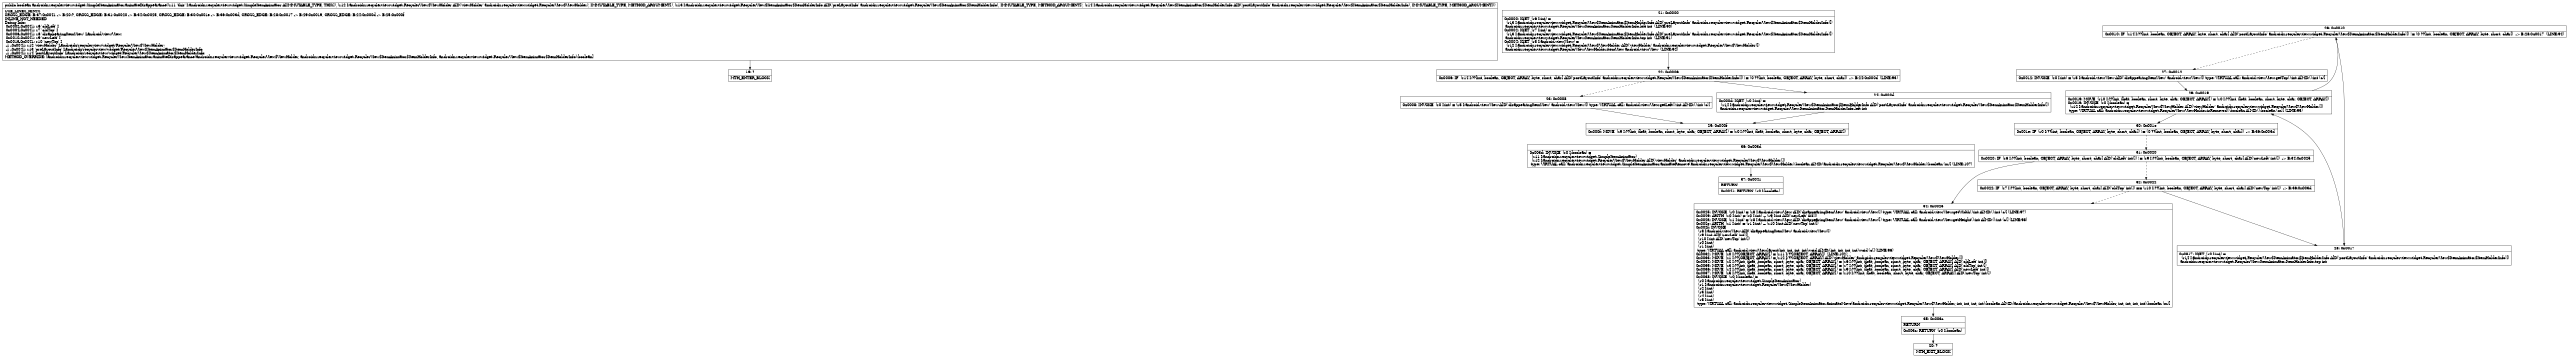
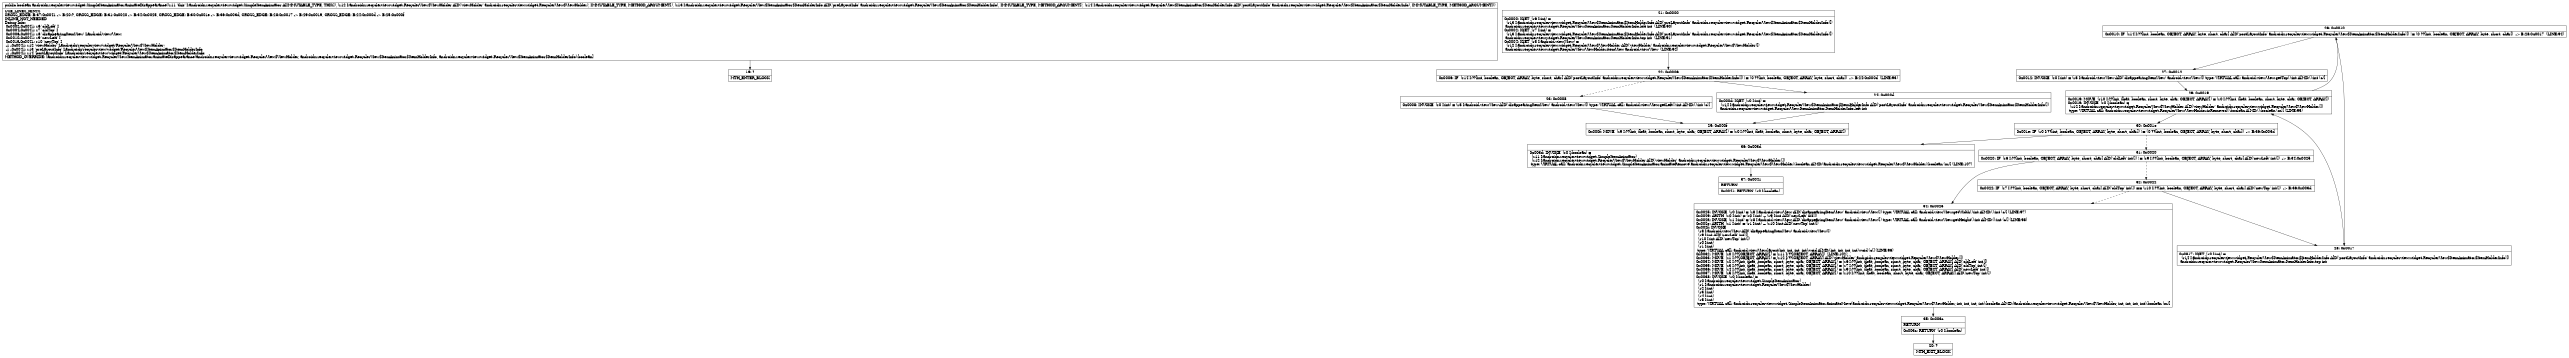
edge "26: 0x0010" -> "27: 0x0012": style dashed -> solid
edge "30: 0x001e" -> "36: 0x003d": added
